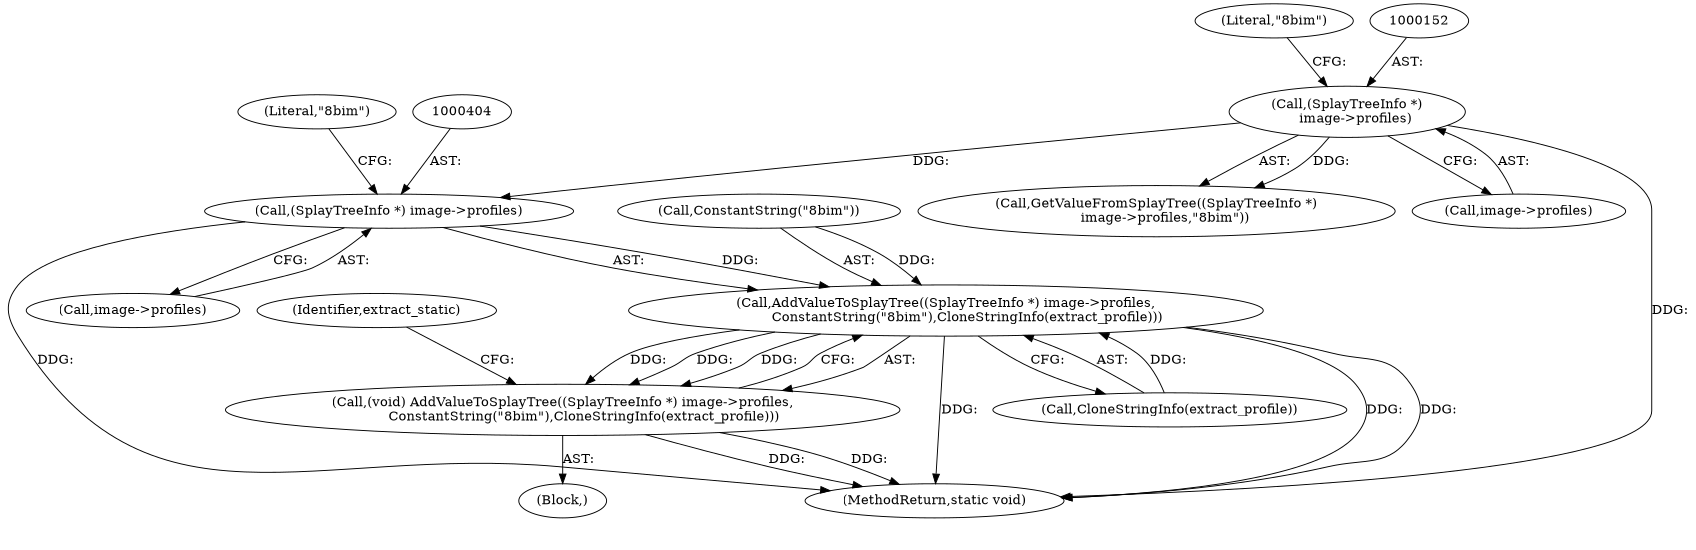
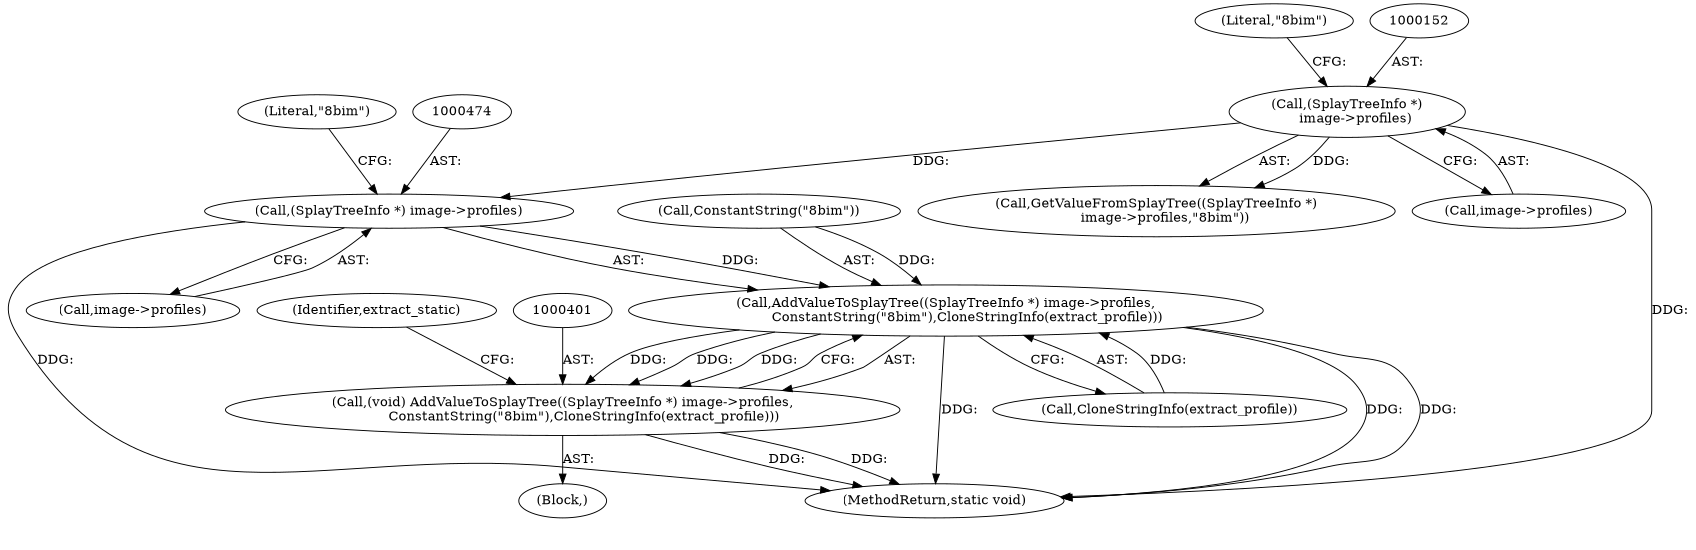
node "1000404": label "1000404" -> "1000474"
node "1000401": added
